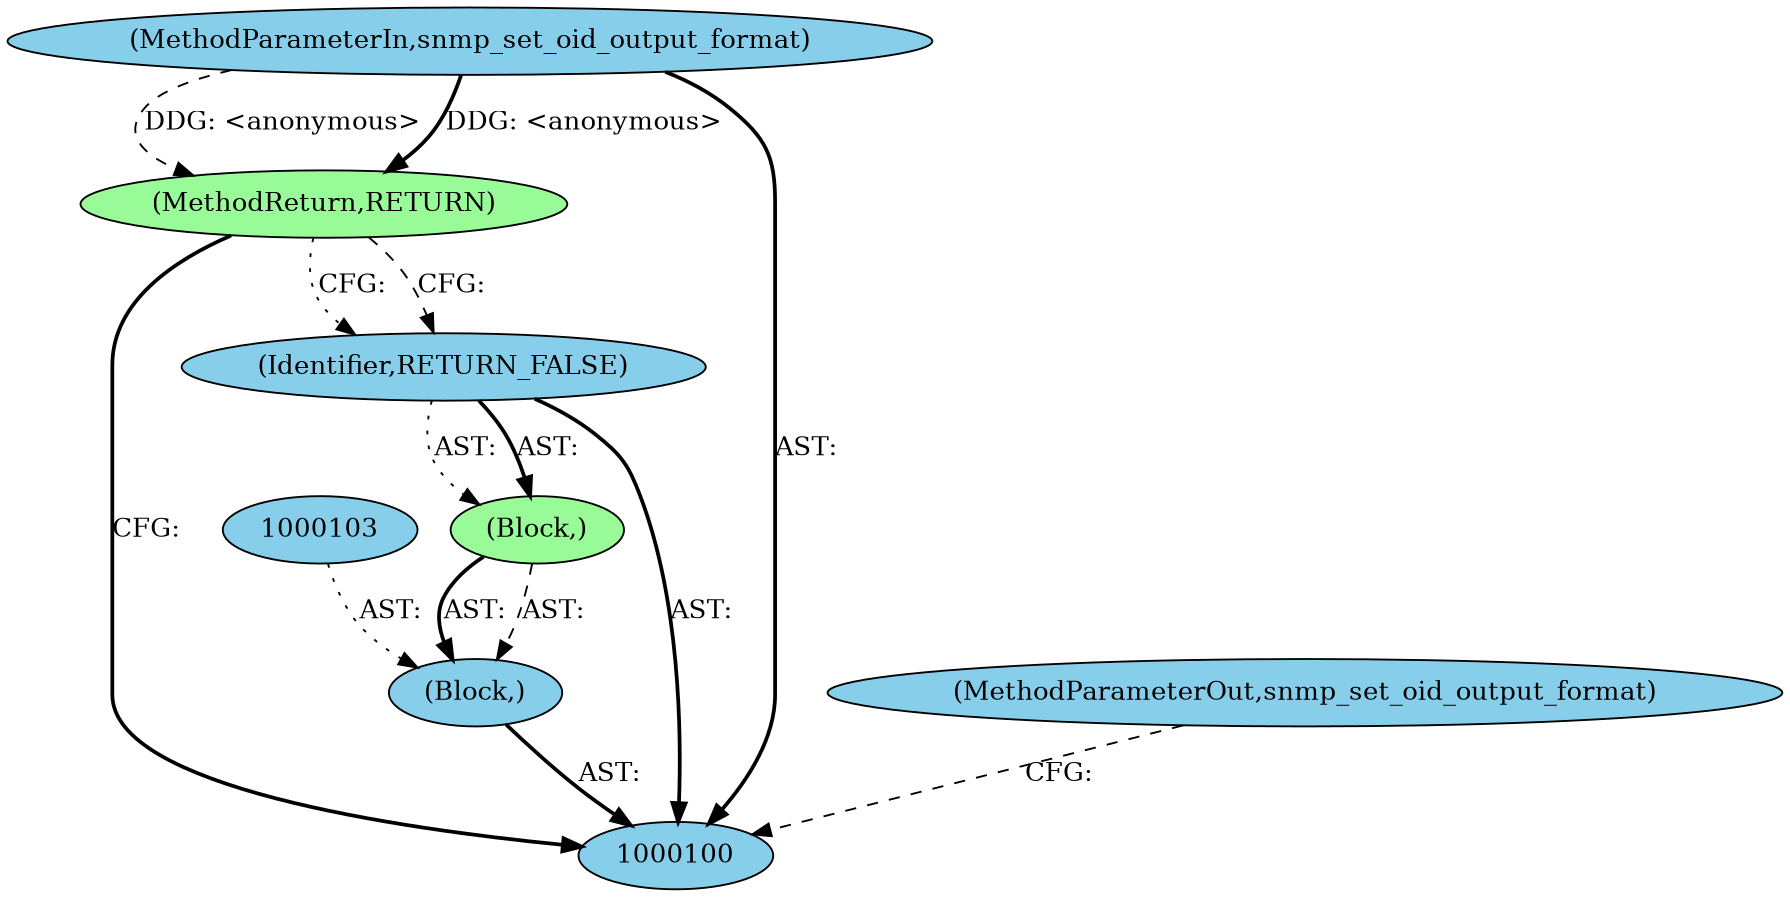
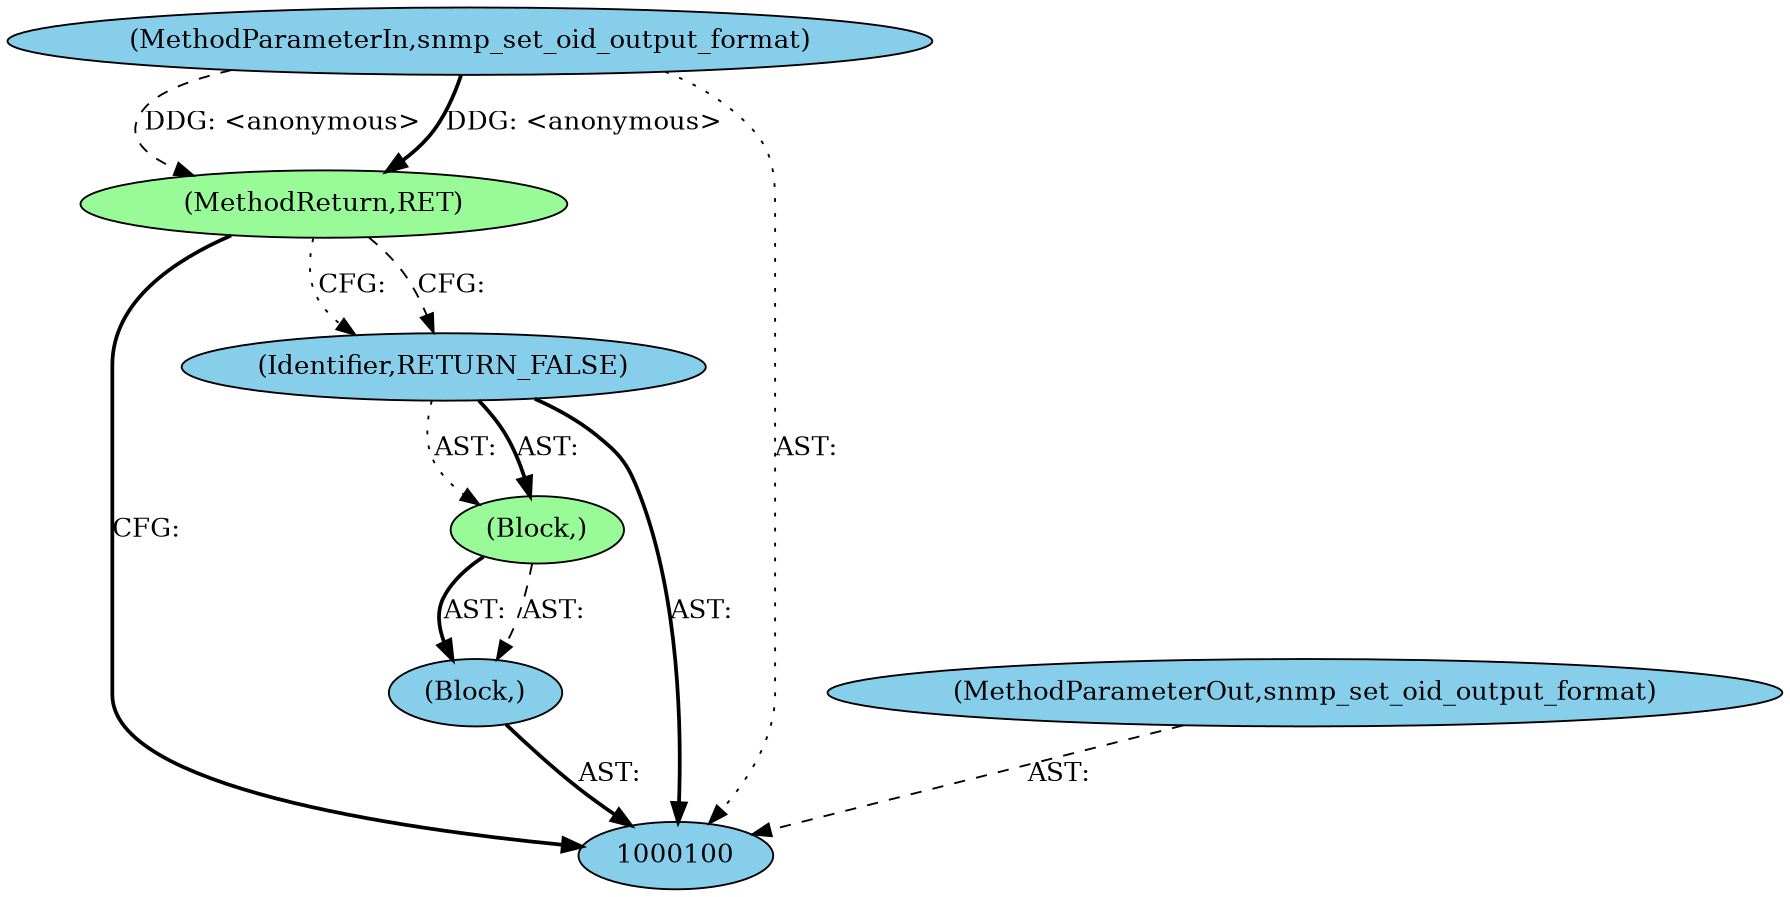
node "(MethodReturn,RETURN)": label "(MethodReturn,RETURN)" -> "(MethodReturn,RET)"
edge "(MethodParameterIn,snmp_set_oid_output_format)" -> "1000100": style bold -> dotted
node "1000103": removed
edge "(MethodParameterOut,snmp_set_oid_output_format)" -> "1000100": label "CFG: " -> "AST: "
